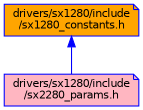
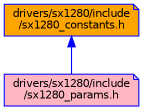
node "drivers/sx1280/include /sx2280_params.h": label "drivers/sx1280/include /sx2280_params.h" -> "drivers/sx1280/include /sx1280_params.h"
